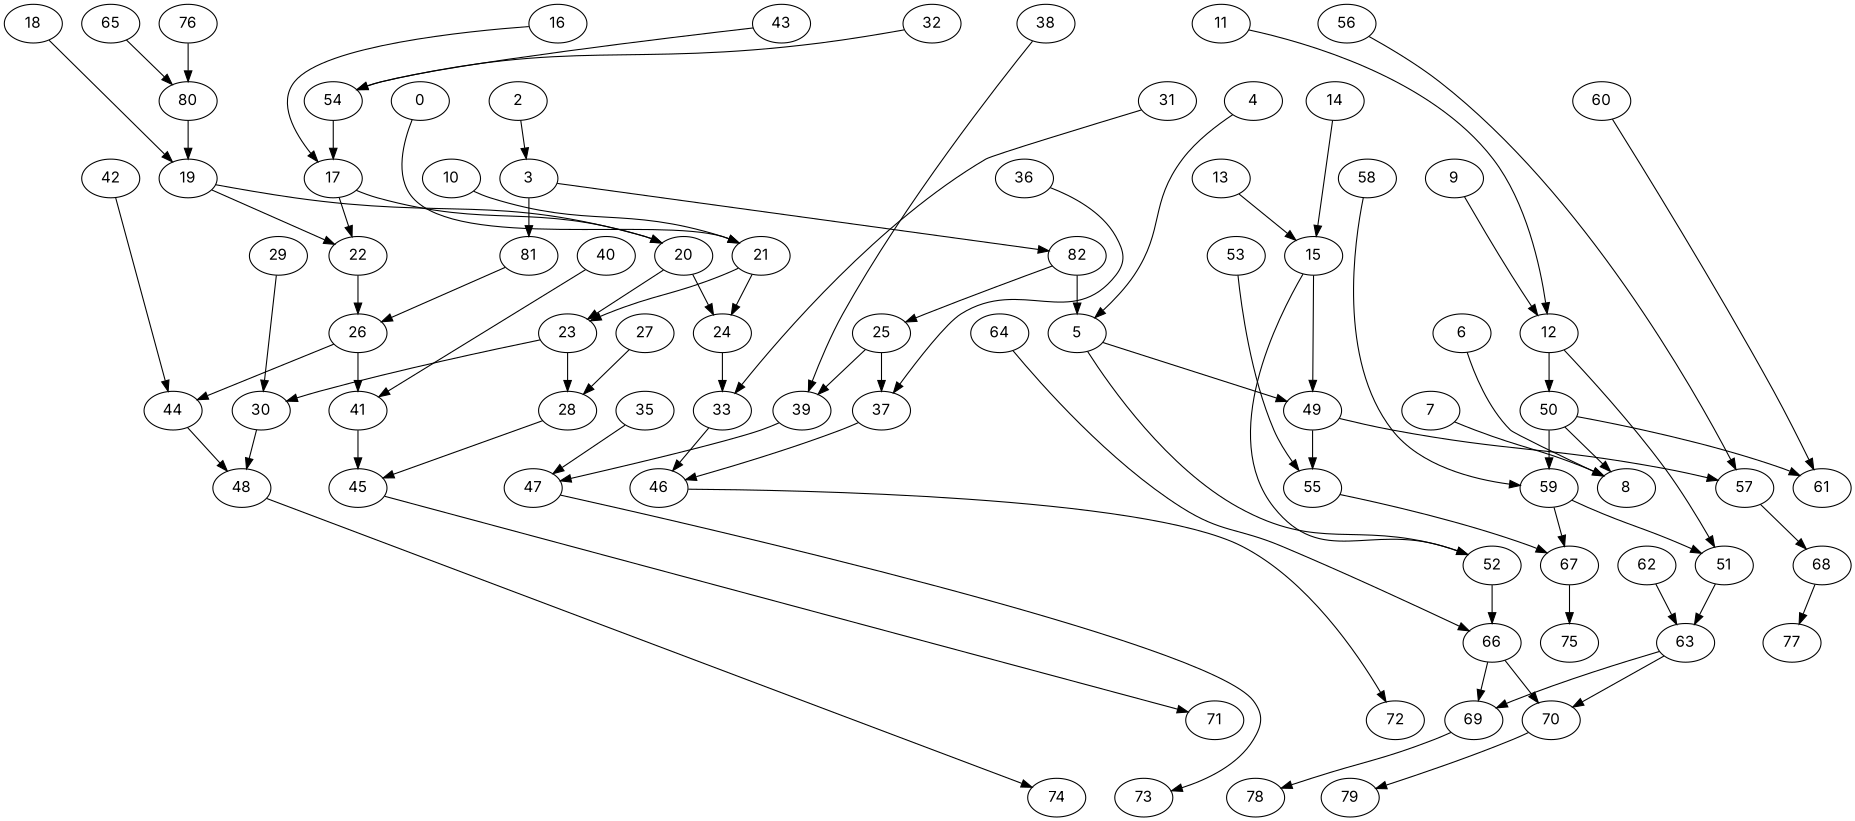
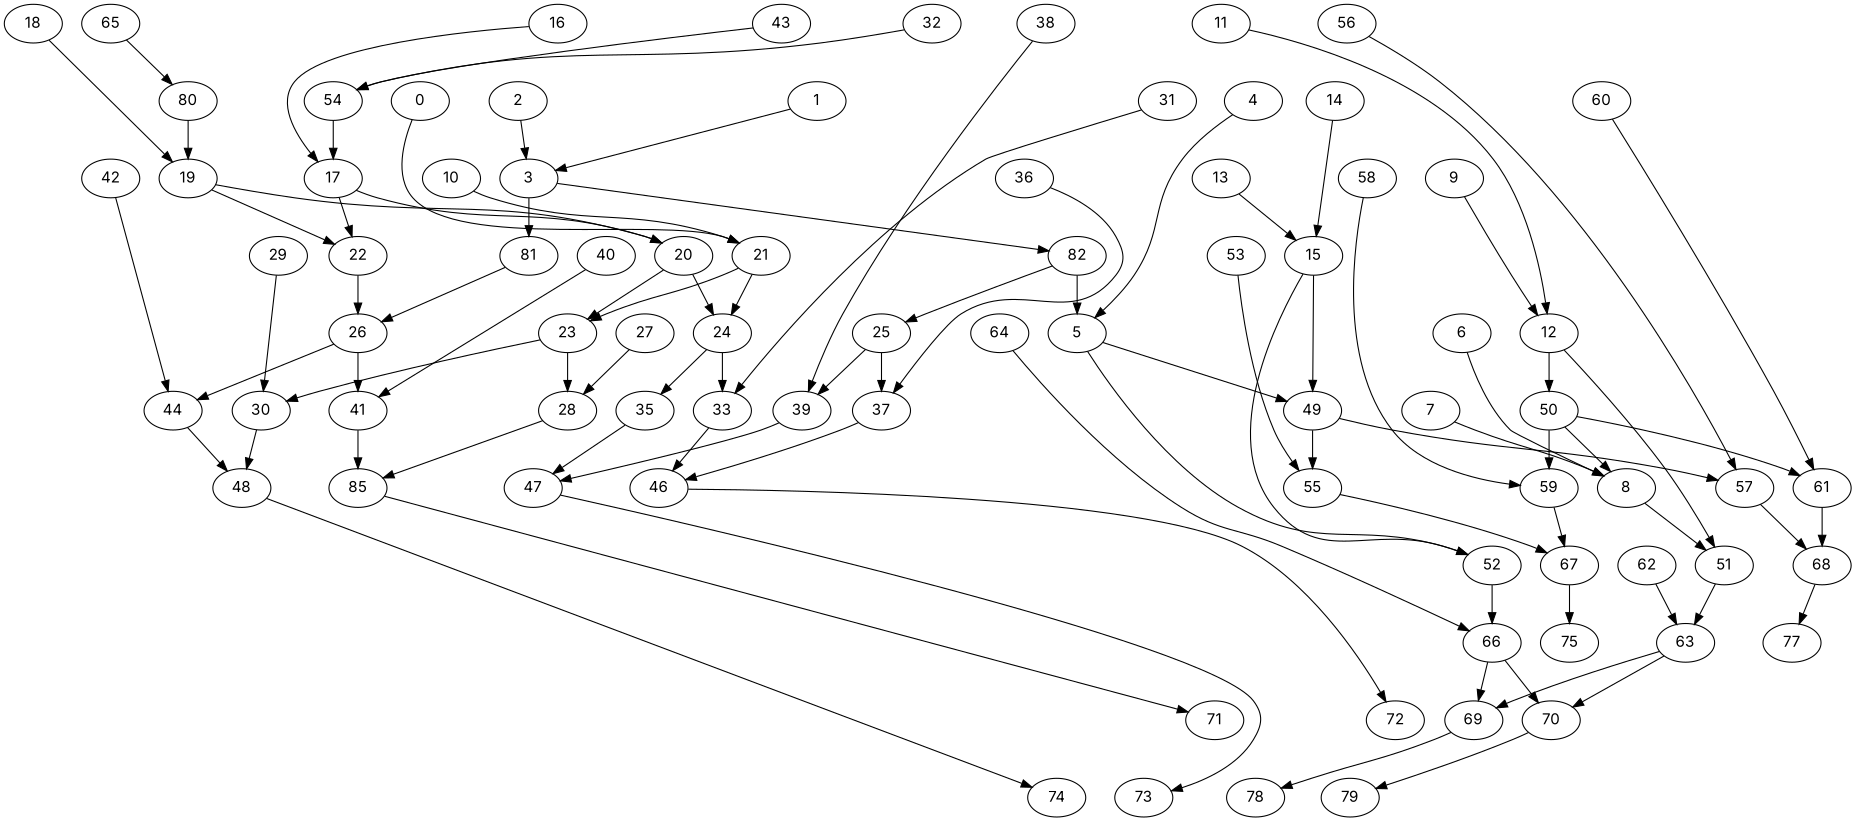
node "76": removed
node "1": added
edge "24" -> "35": added
node "45": label "45" -> "85"
edge "61" -> "68": added
edge "59" -> "51": now "8" -> "51"
